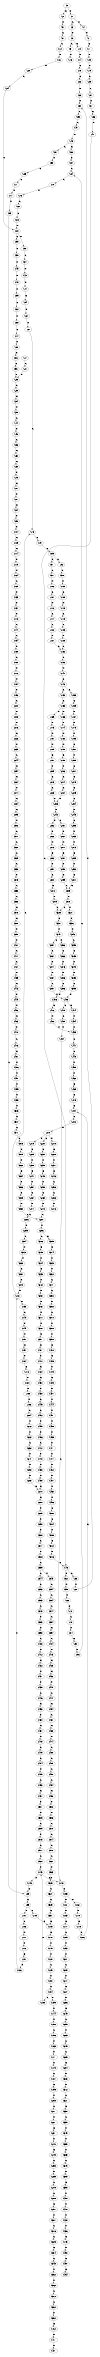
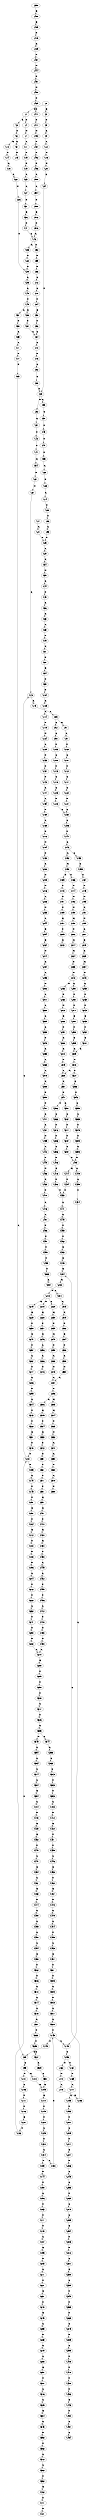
node "S223": removed
edge "S380" -> "S390": removed, label "T"
